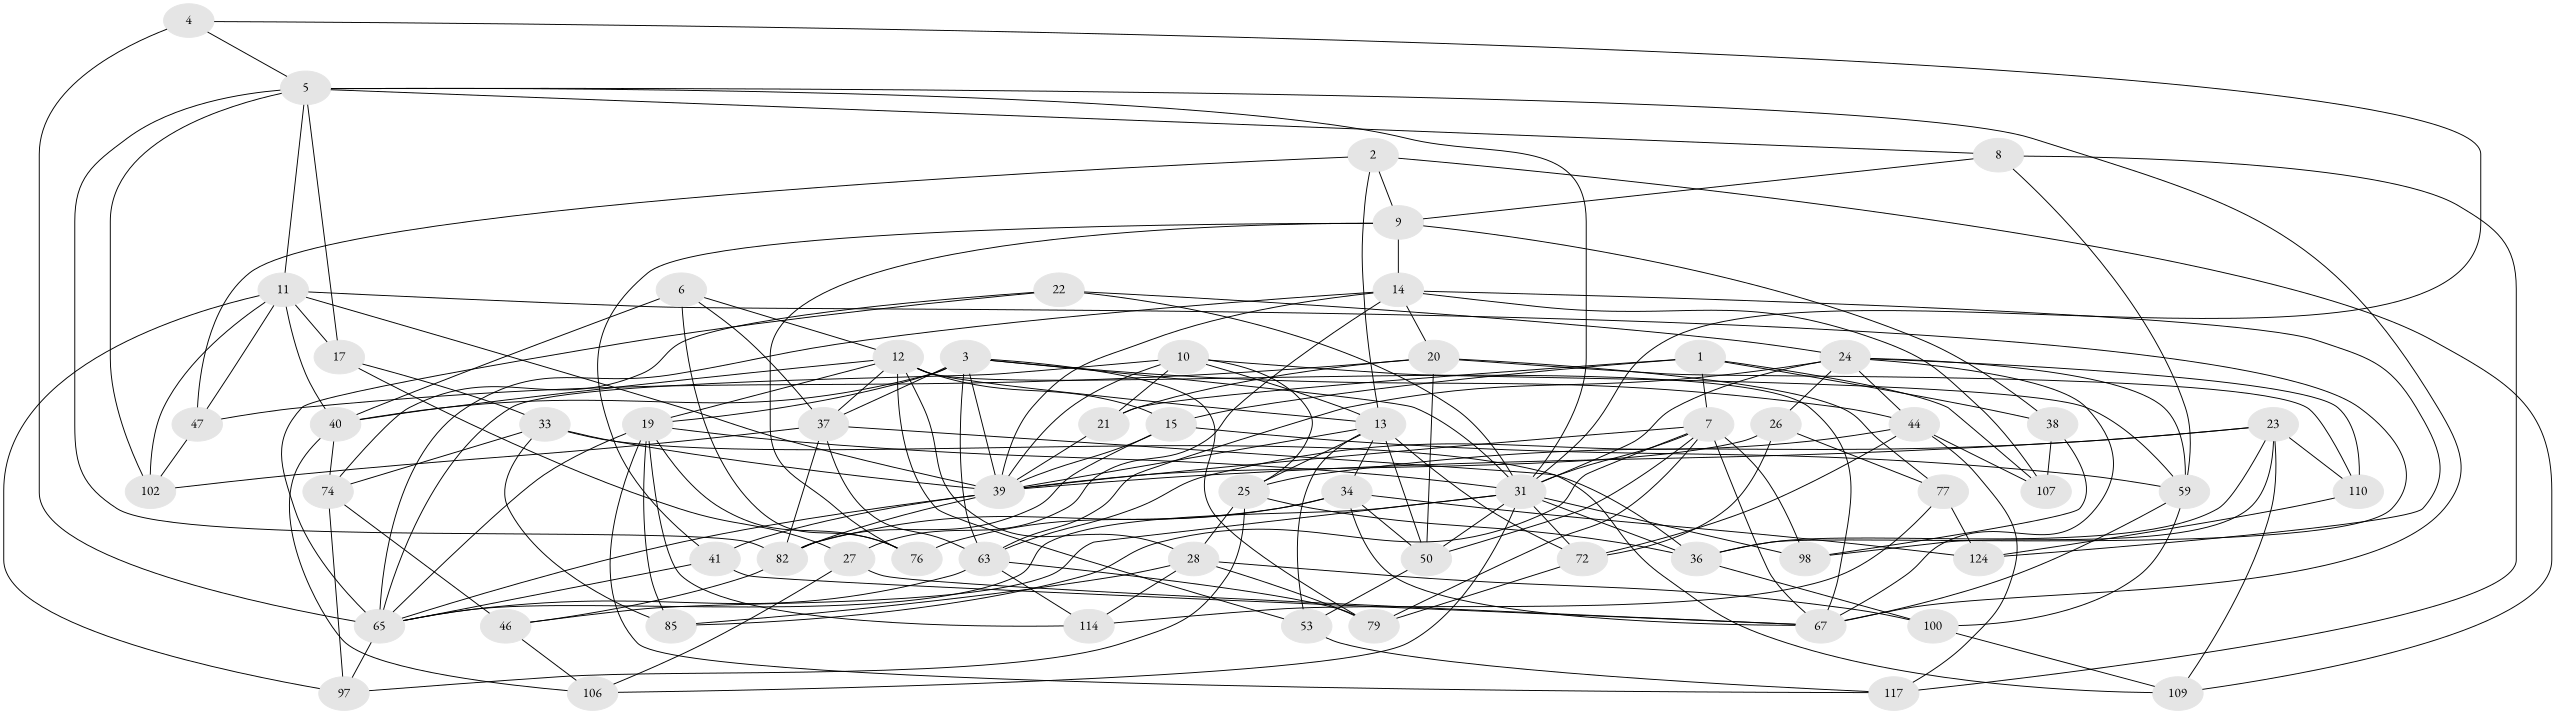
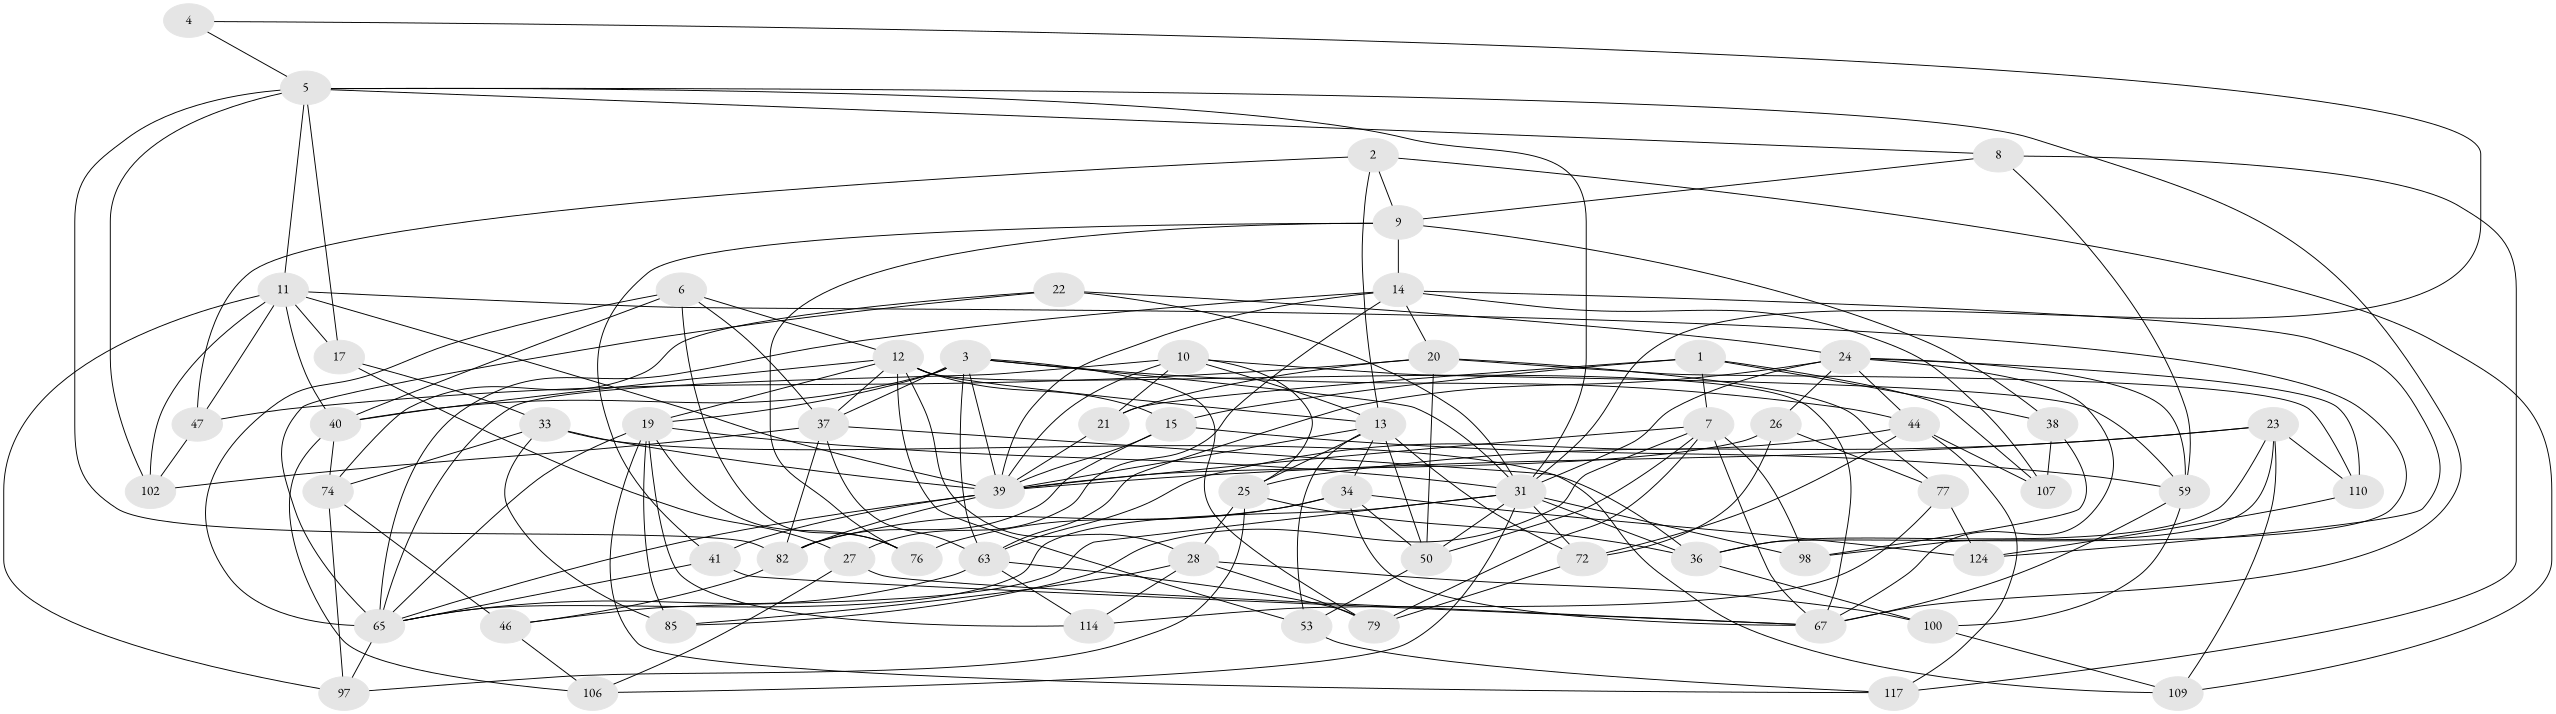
edge "4" -- "65": now "6" -- "65"
edge "7" -- "31": removed
